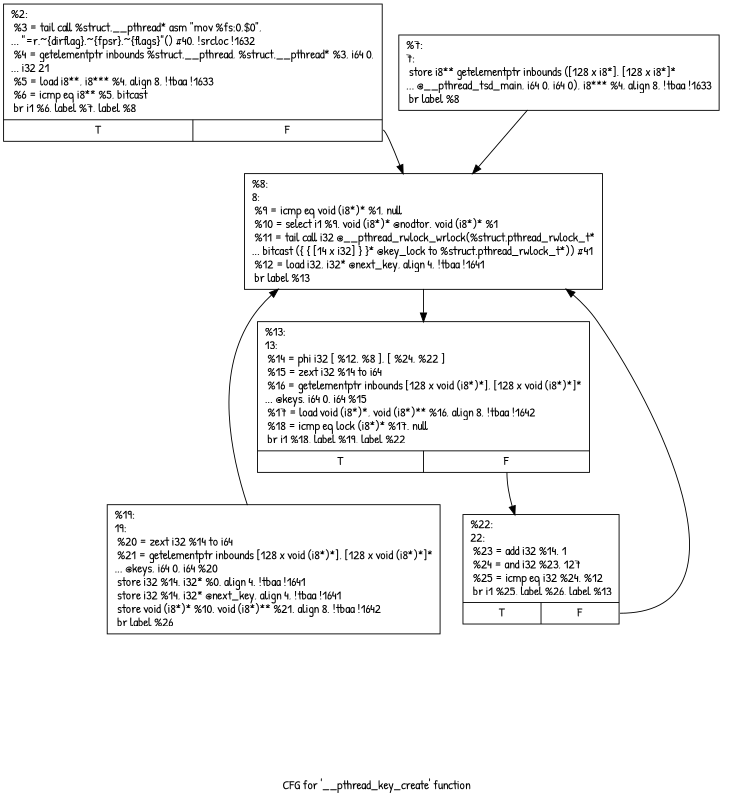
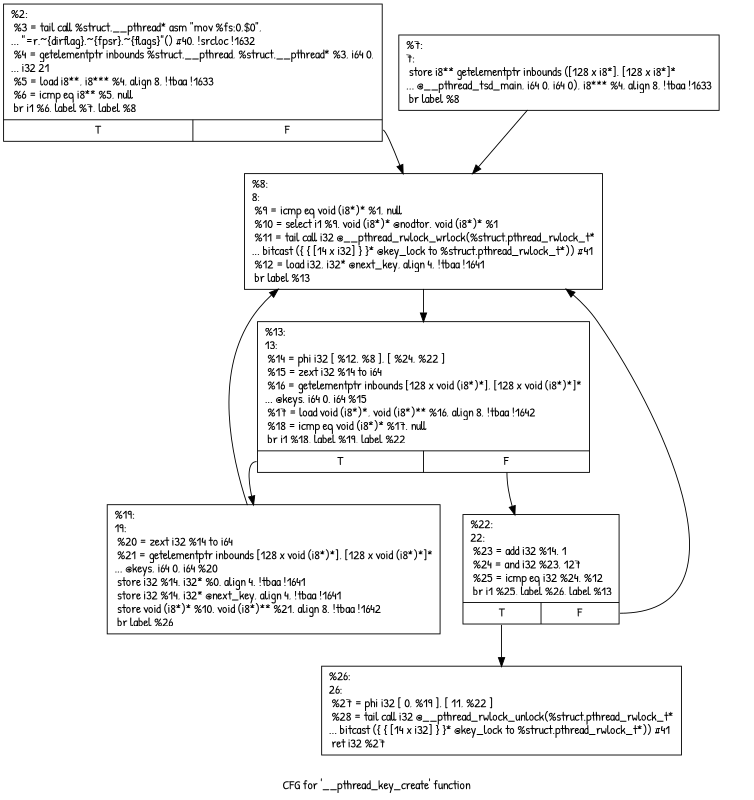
node "%2:": text "%6 = icmp eq i8** %5, bitcast" -> "%6 = icmp eq i8** %5, null"
node "%13:": text "%18 = icmp eq lock (i8*)* %17, null" -> "%18 = icmp eq void (i8*)* %17, null"
edge "%13:" -> "%19:": added
node "%26:": added
